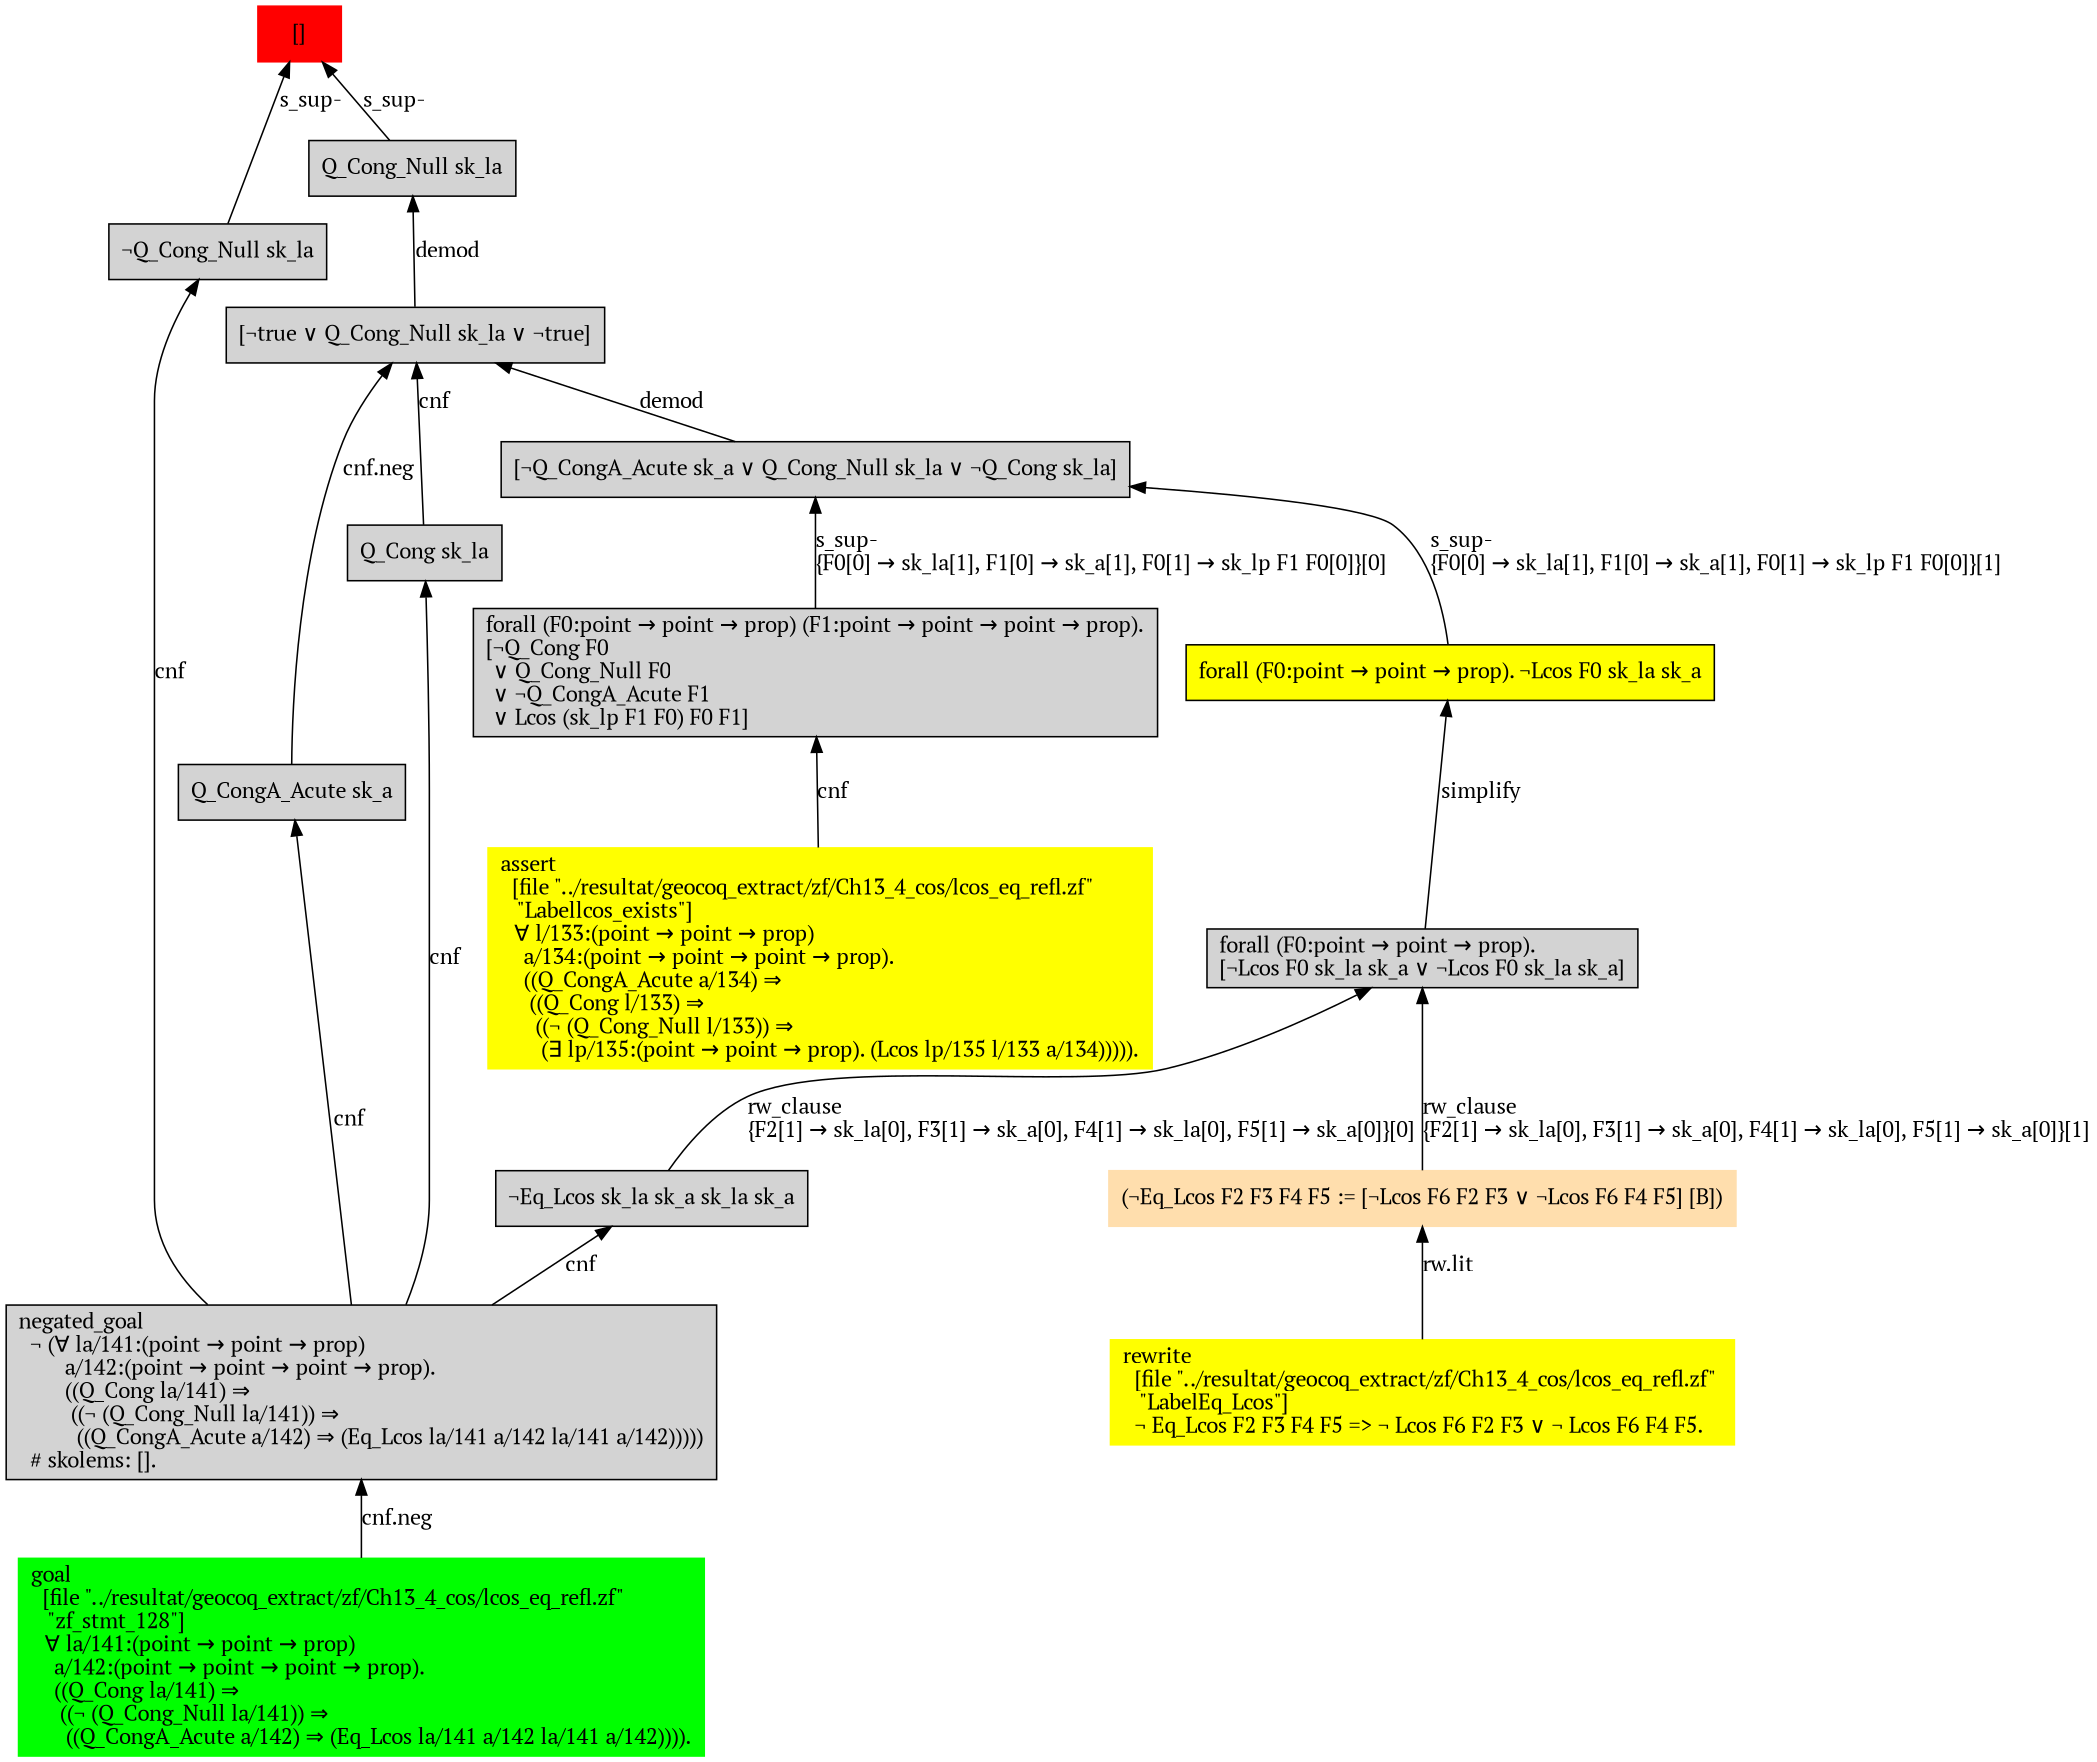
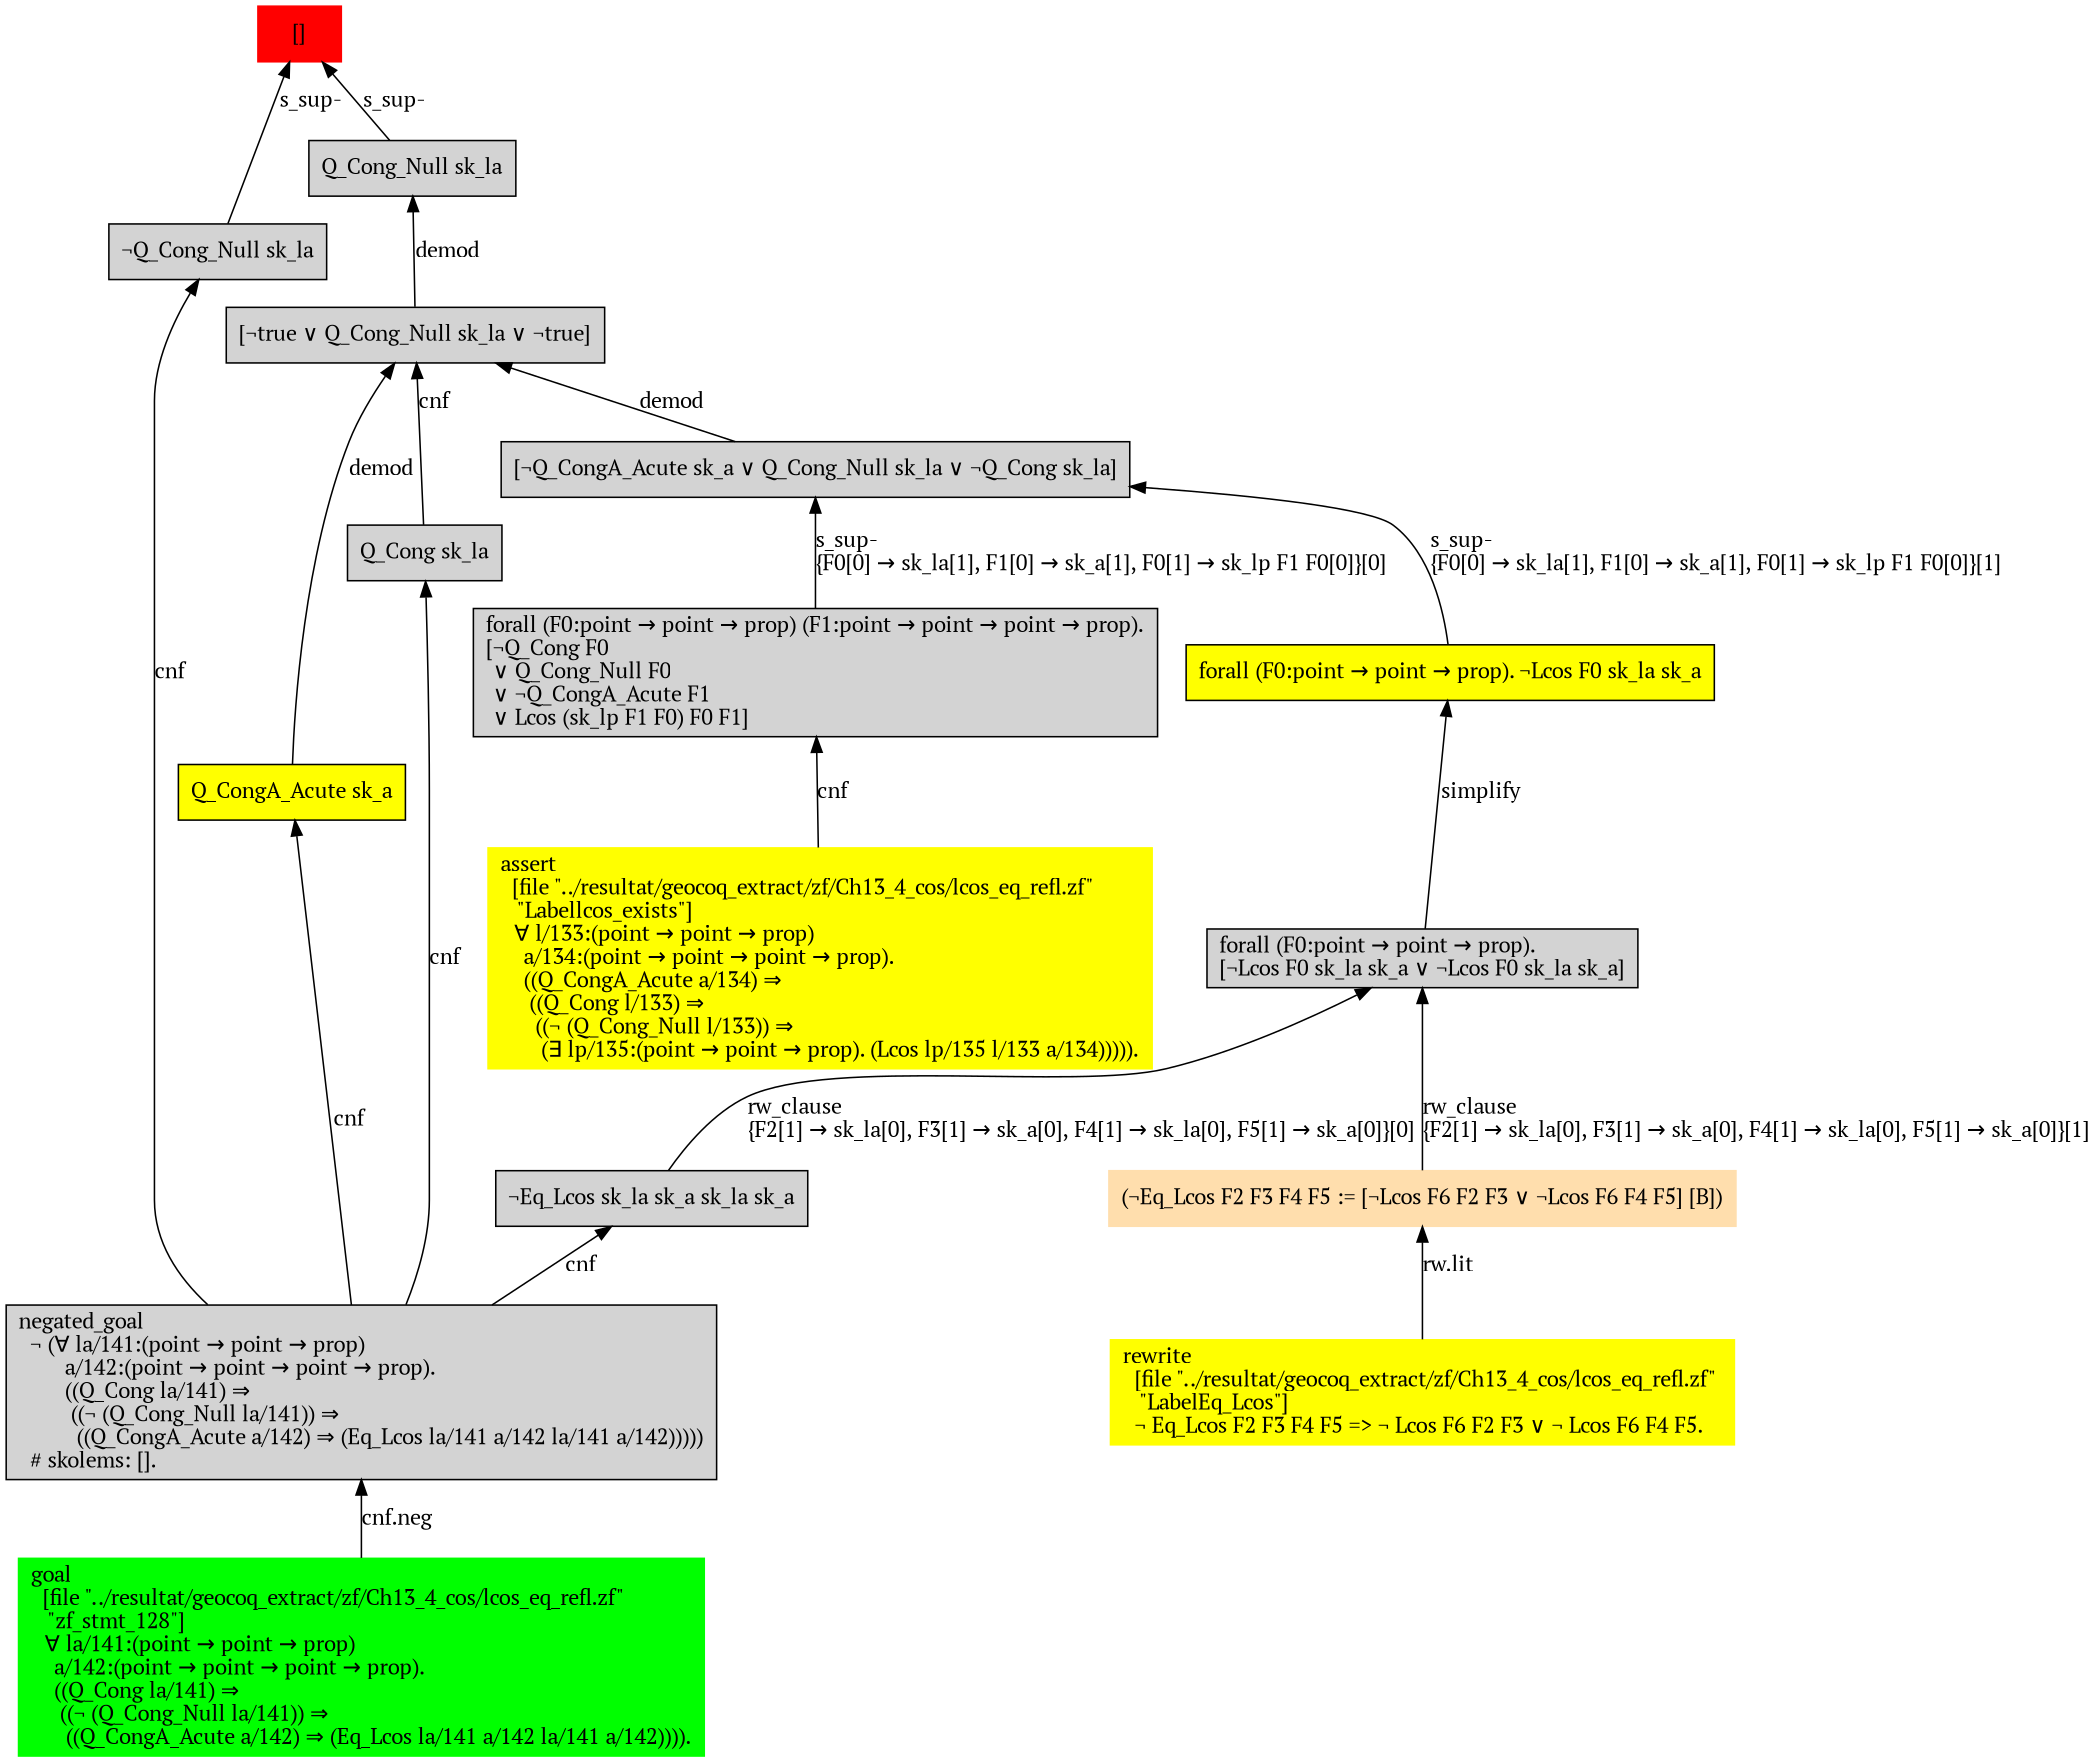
edge "Q_CongA_Acute sk_a" -> "[¬true ∨ Q_Cong_Null sk_la ∨ ¬true]": label "cnf.neg" -> "demod"
node "Q_CongA_Acute sk_a": fillcolor lightgrey -> yellow
